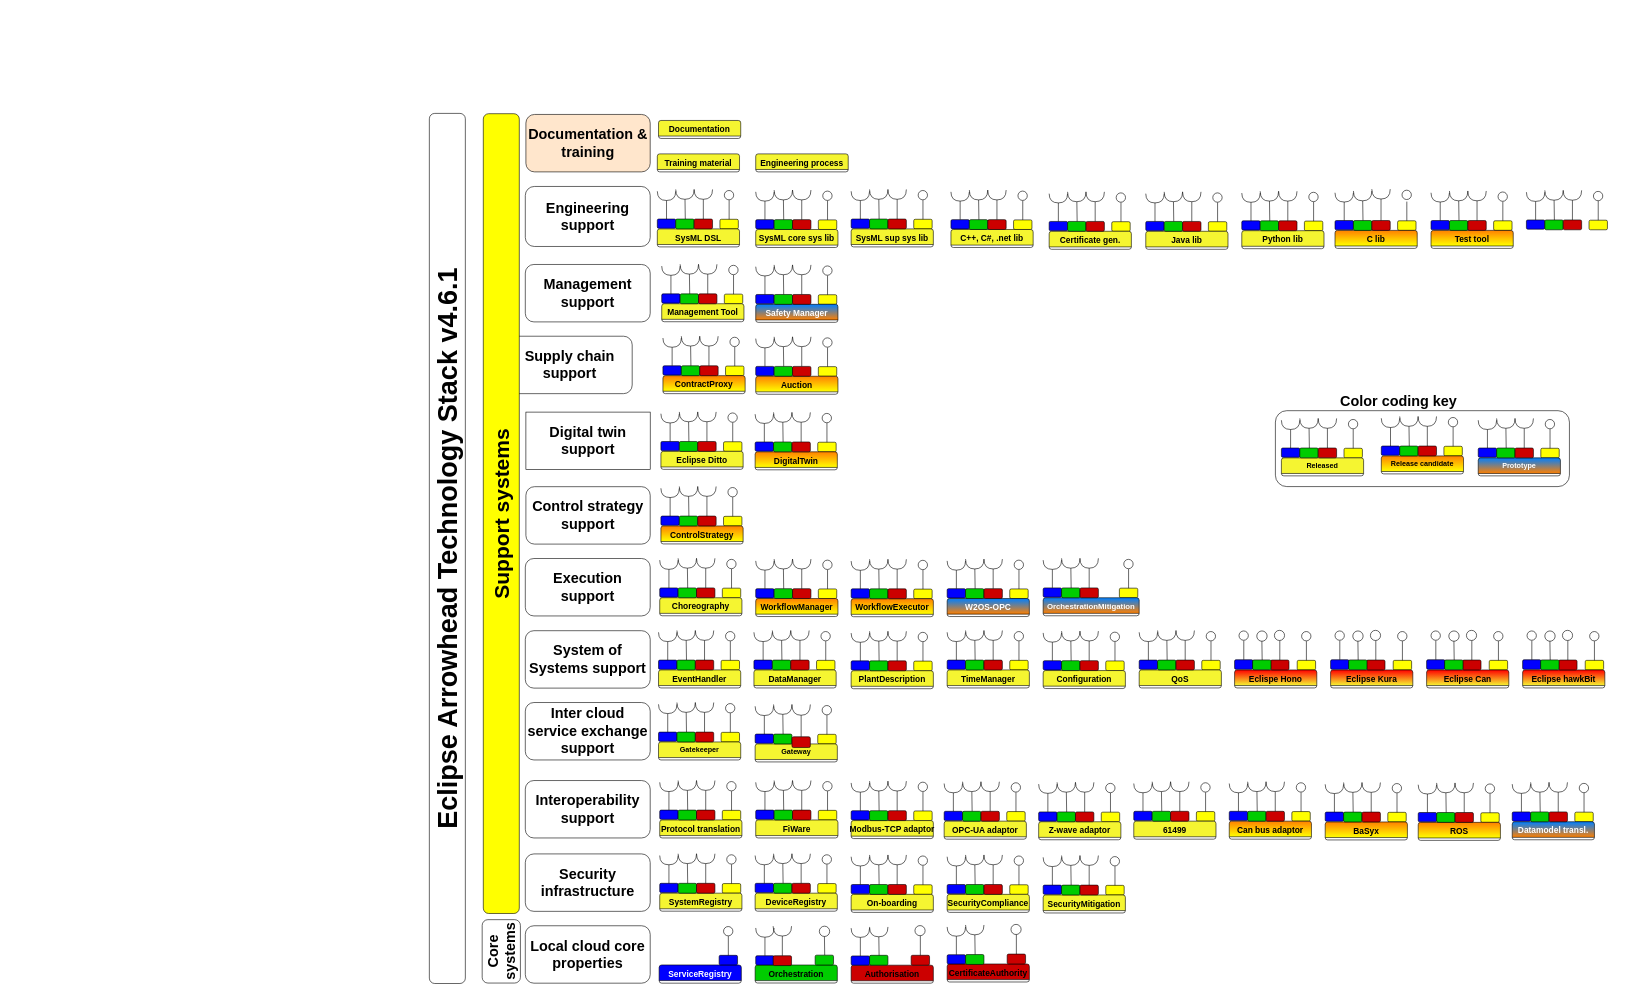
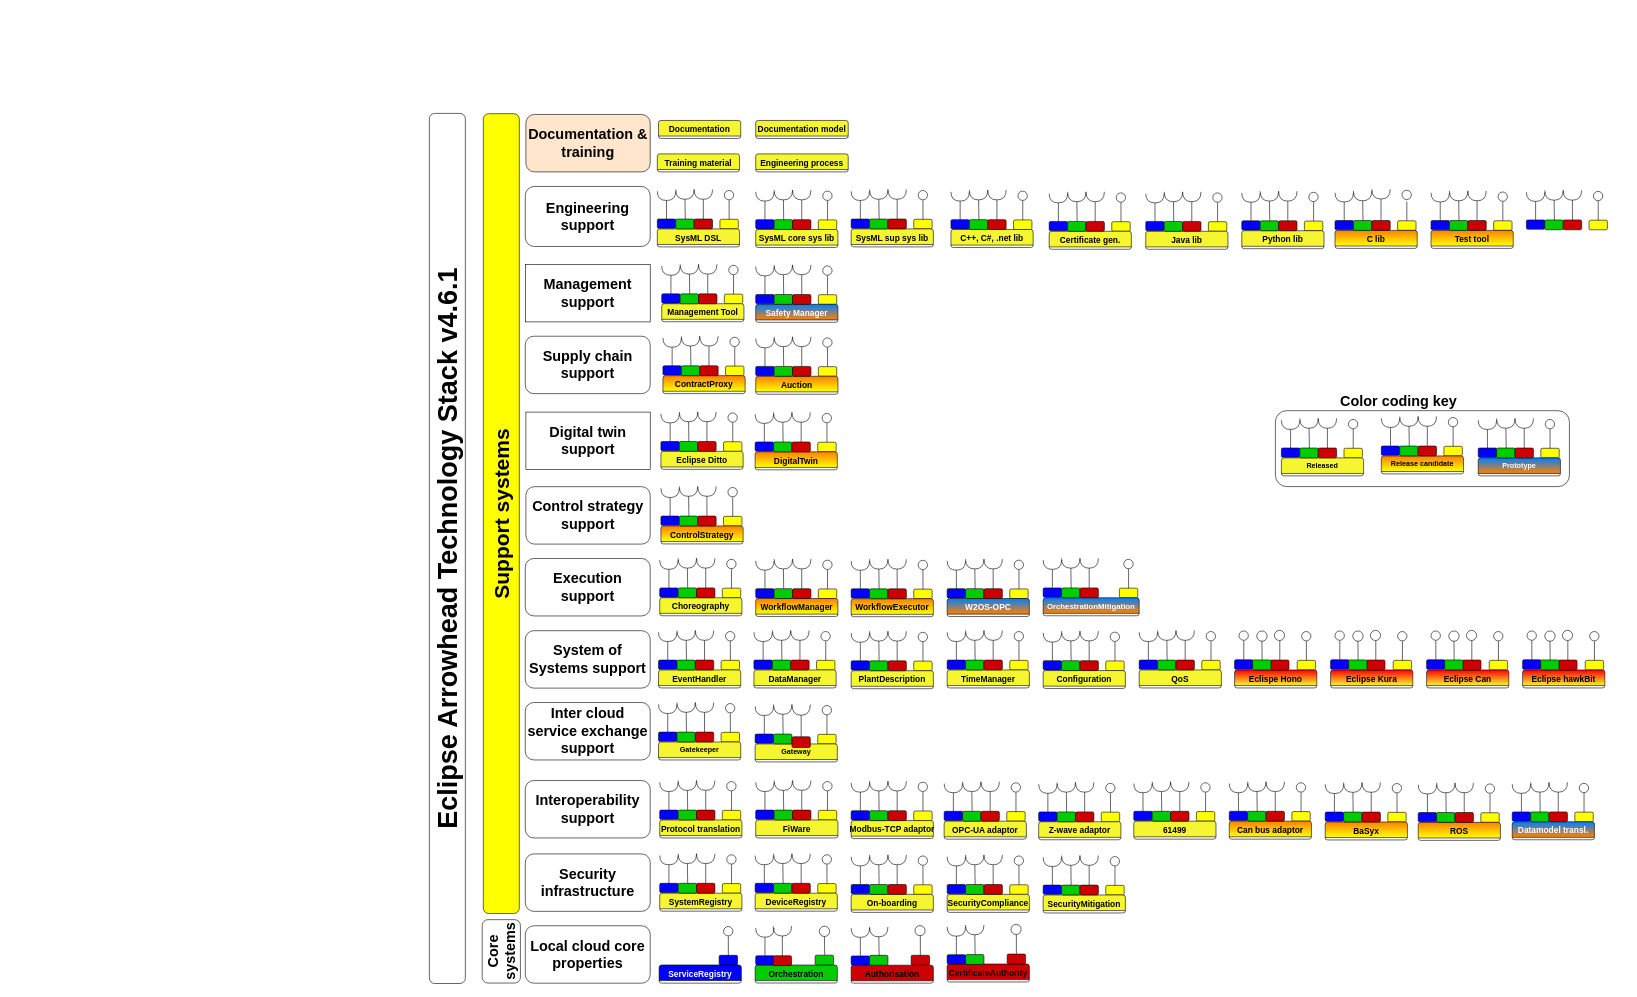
node "Documentation model": added
node "Management support": shape rounded rectangle -> rectangle
node "Supply chain support": moved (570, 365) -> (588, 365)
